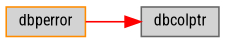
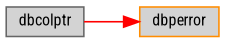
edge "dbperror" -> "dbcolptr": reversed
